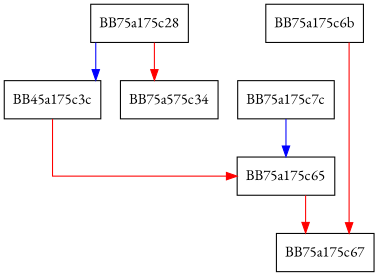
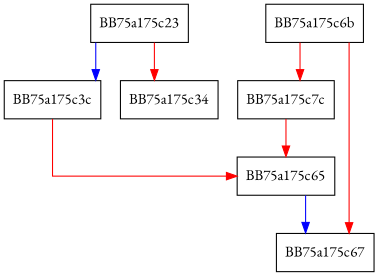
node "BB75a175c28": label "BB75a175c28" -> "BB75a175c23"
edge "BB75a175c6b" -> "BB75a175c7c": added
node "BB45a175c3c": label "BB45a175c3c" -> "BB75a175c3c"
node "BB75a575c34": label "BB75a575c34" -> "BB75a175c34"
edge "BB75a175c7c" -> "BB75a175c65": color blue -> red
edge "BB75a175c65" -> "BB75a175c67": color red -> blue
